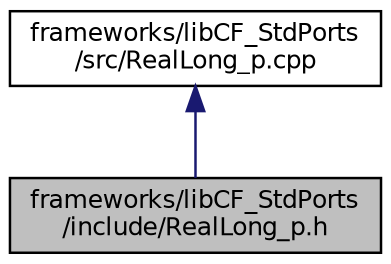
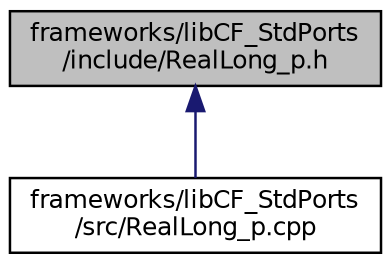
edge "frameworks/libCF_StdPorts /include/RealLong_p.h" -> "frameworks/libCF_StdPorts /src/RealLong_p.cpp": reversed
